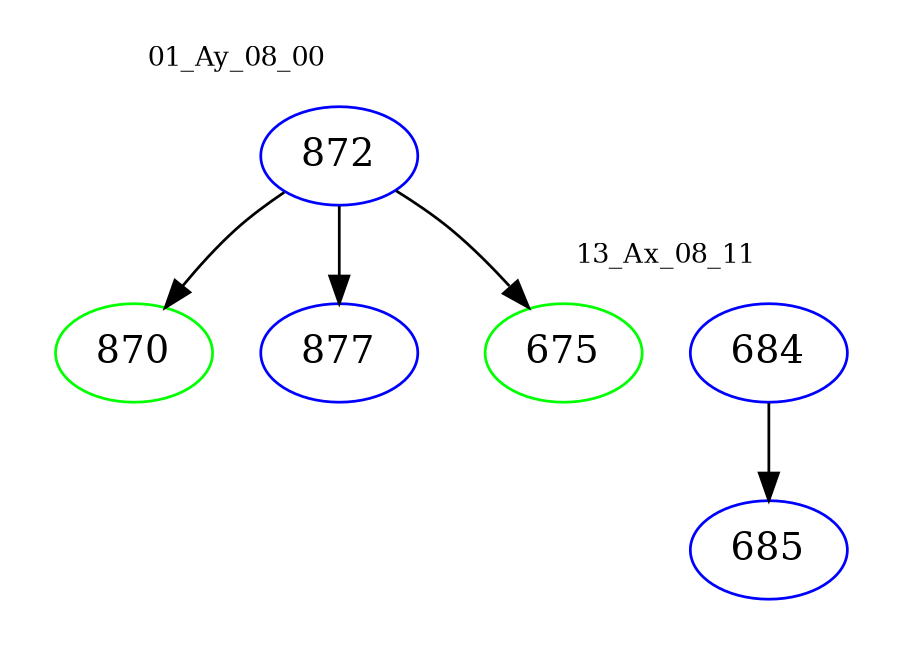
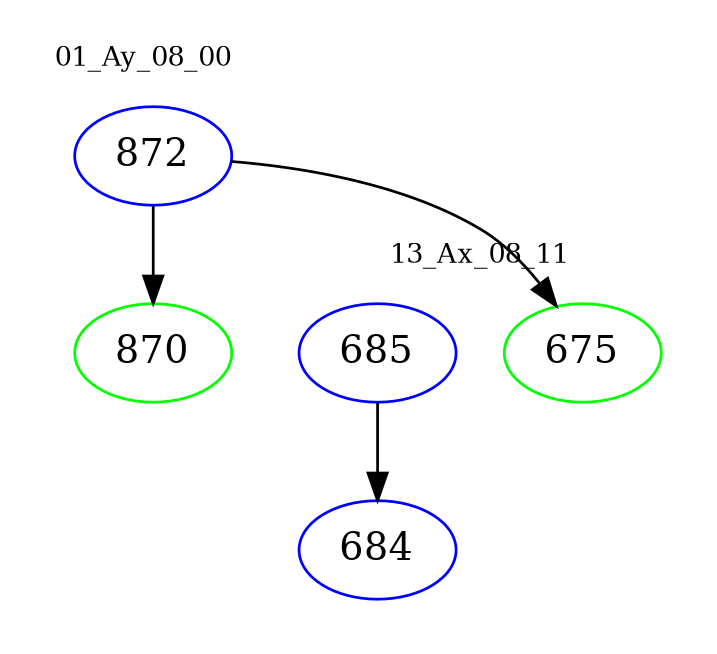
node "877": removed
edge "684" -> "685": reversed
